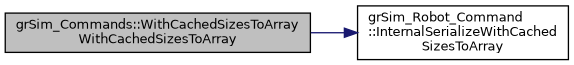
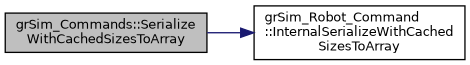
node "grSim_Commands::WithCachedSizesToArray WithCachedSizesToArray": label "grSim_Commands::WithCachedSizesToArray WithCachedSizesToArray" -> "grSim_Commands::Serialize WithCachedSizesToArray"
